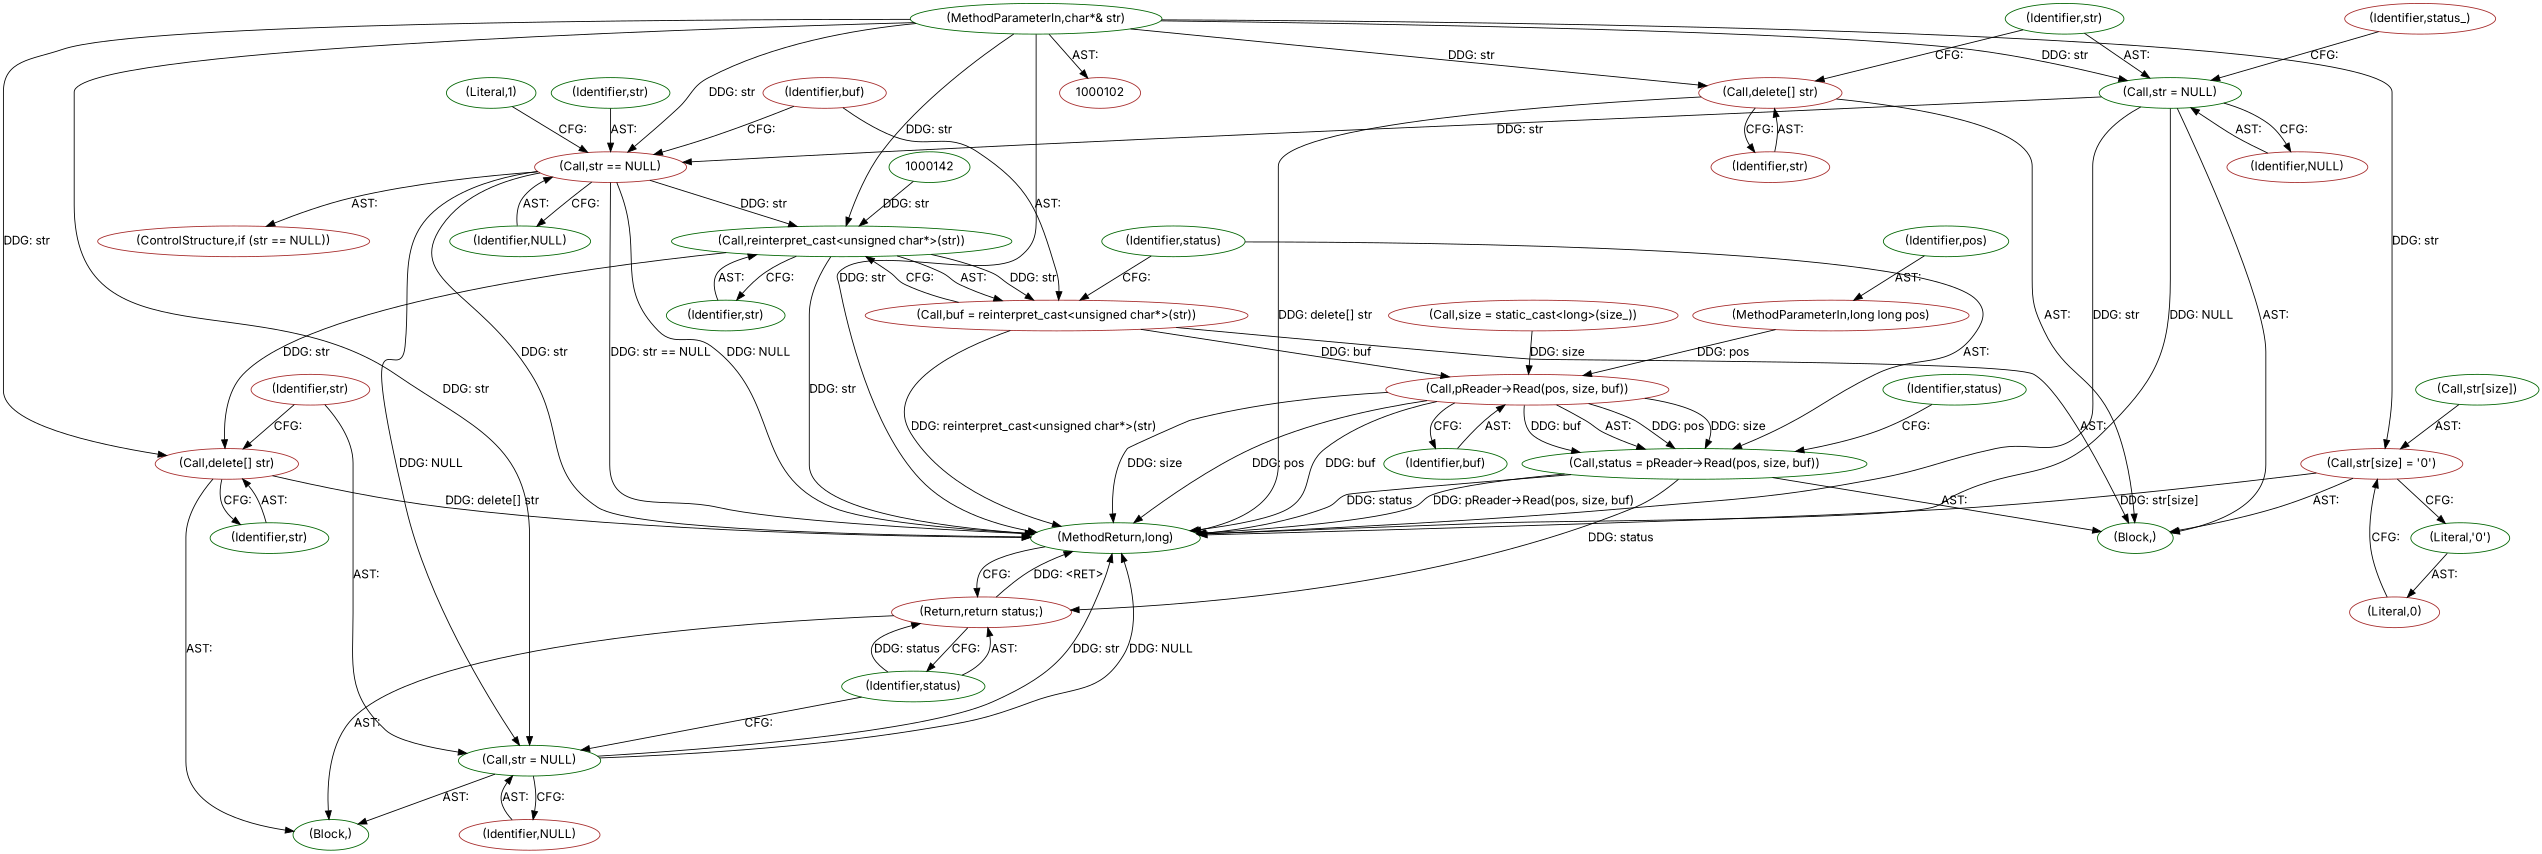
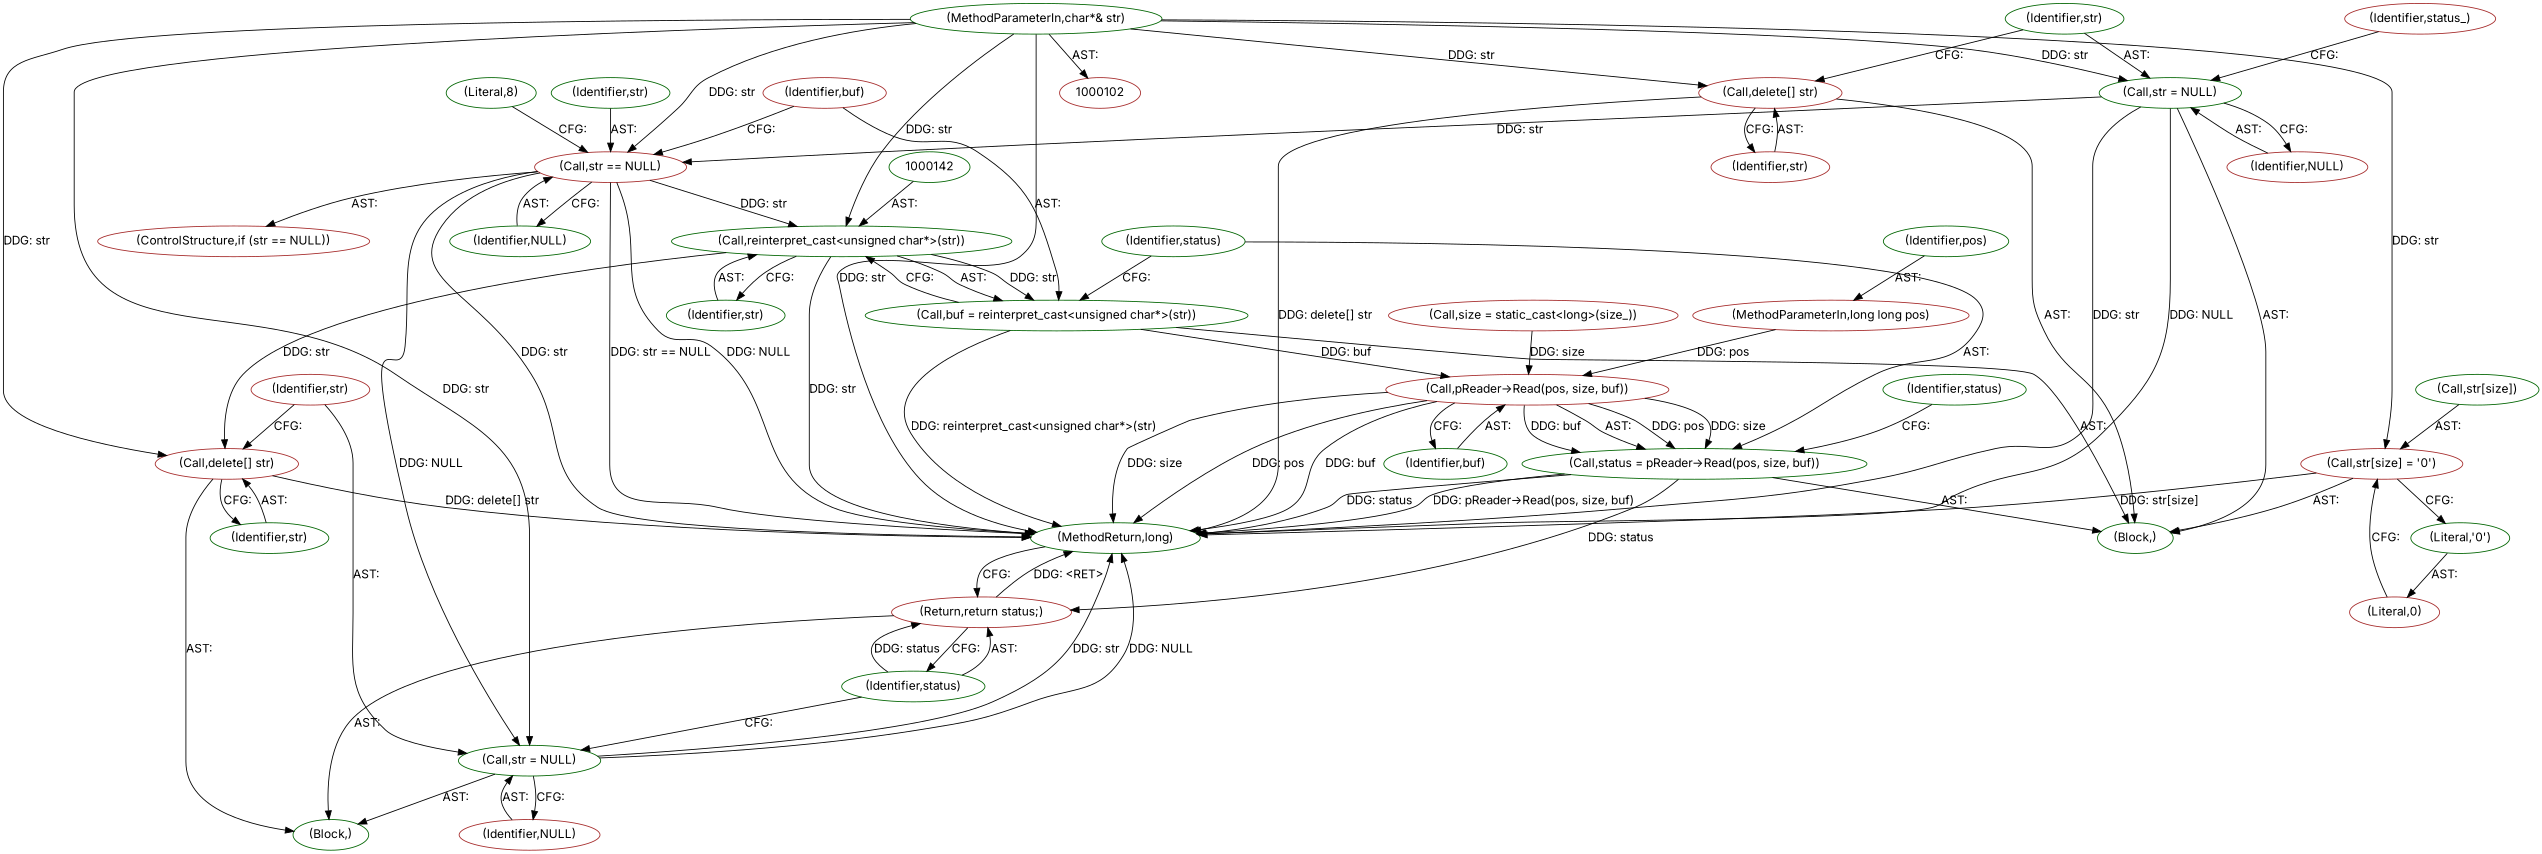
node "(Literal,1)": label "(Literal,1)" -> "(Literal,8)"
edge "1000142" -> "(Call,reinterpret_cast<unsigned char*>(str))": label "DDG: str" -> "AST: "
node "(Call,buf = reinterpret_cast<unsigned char*>(str))": color brown -> darkgreen
